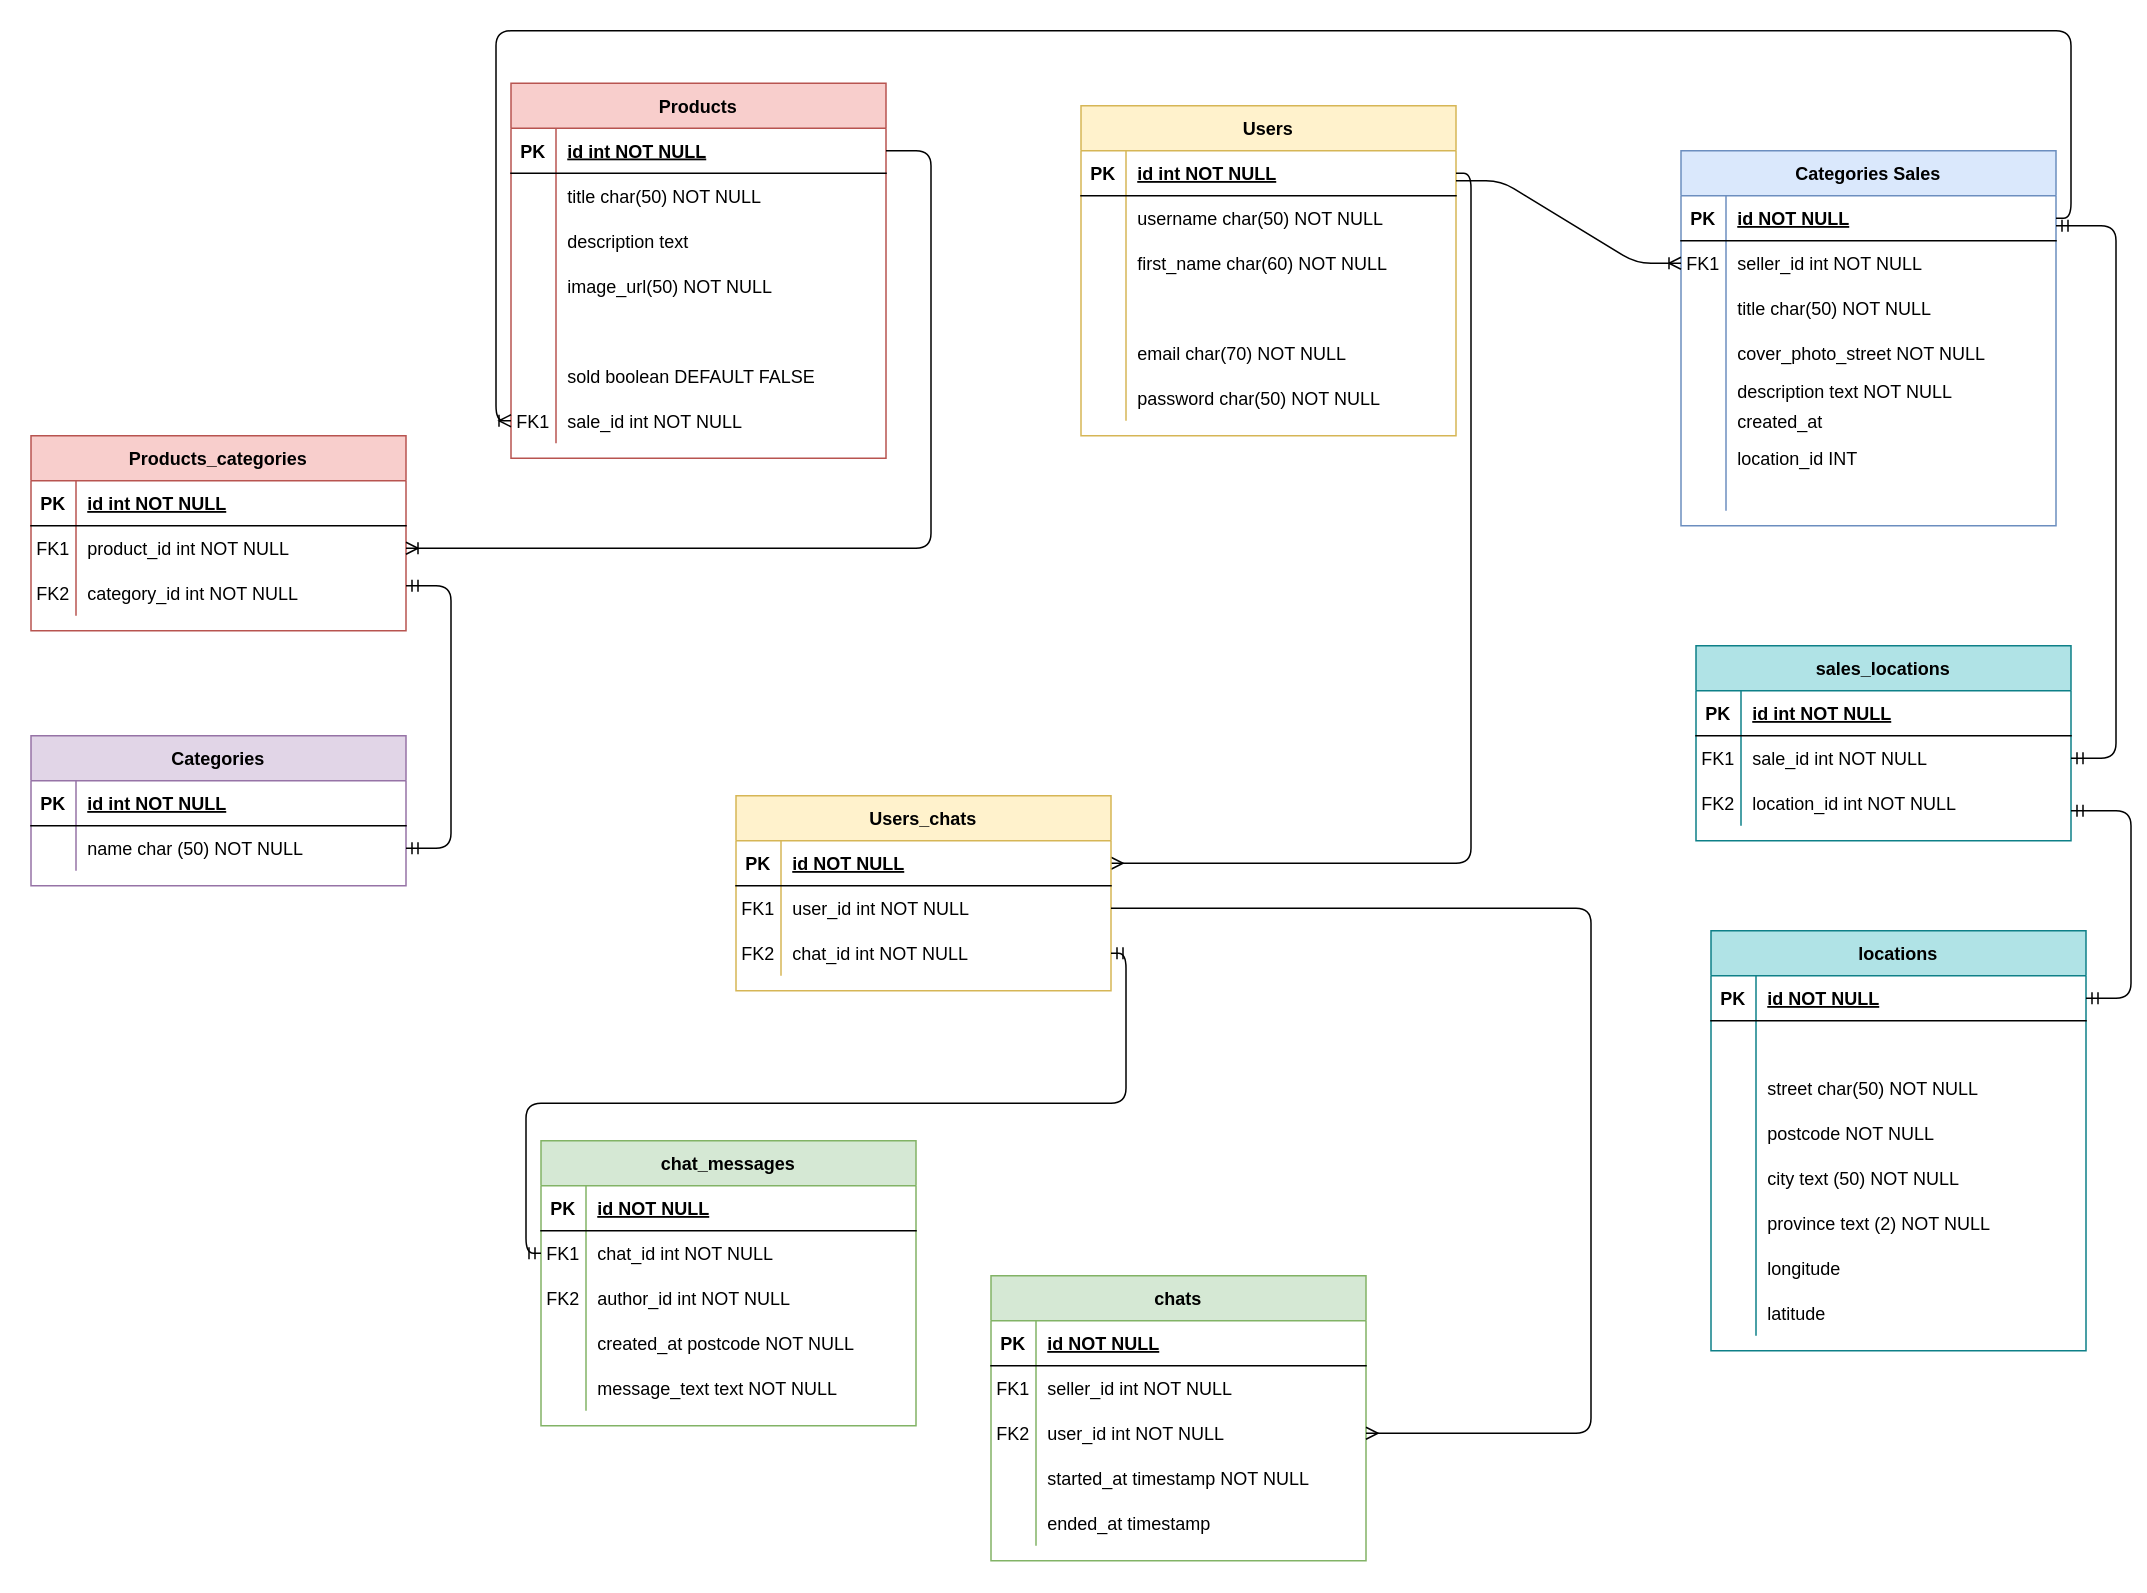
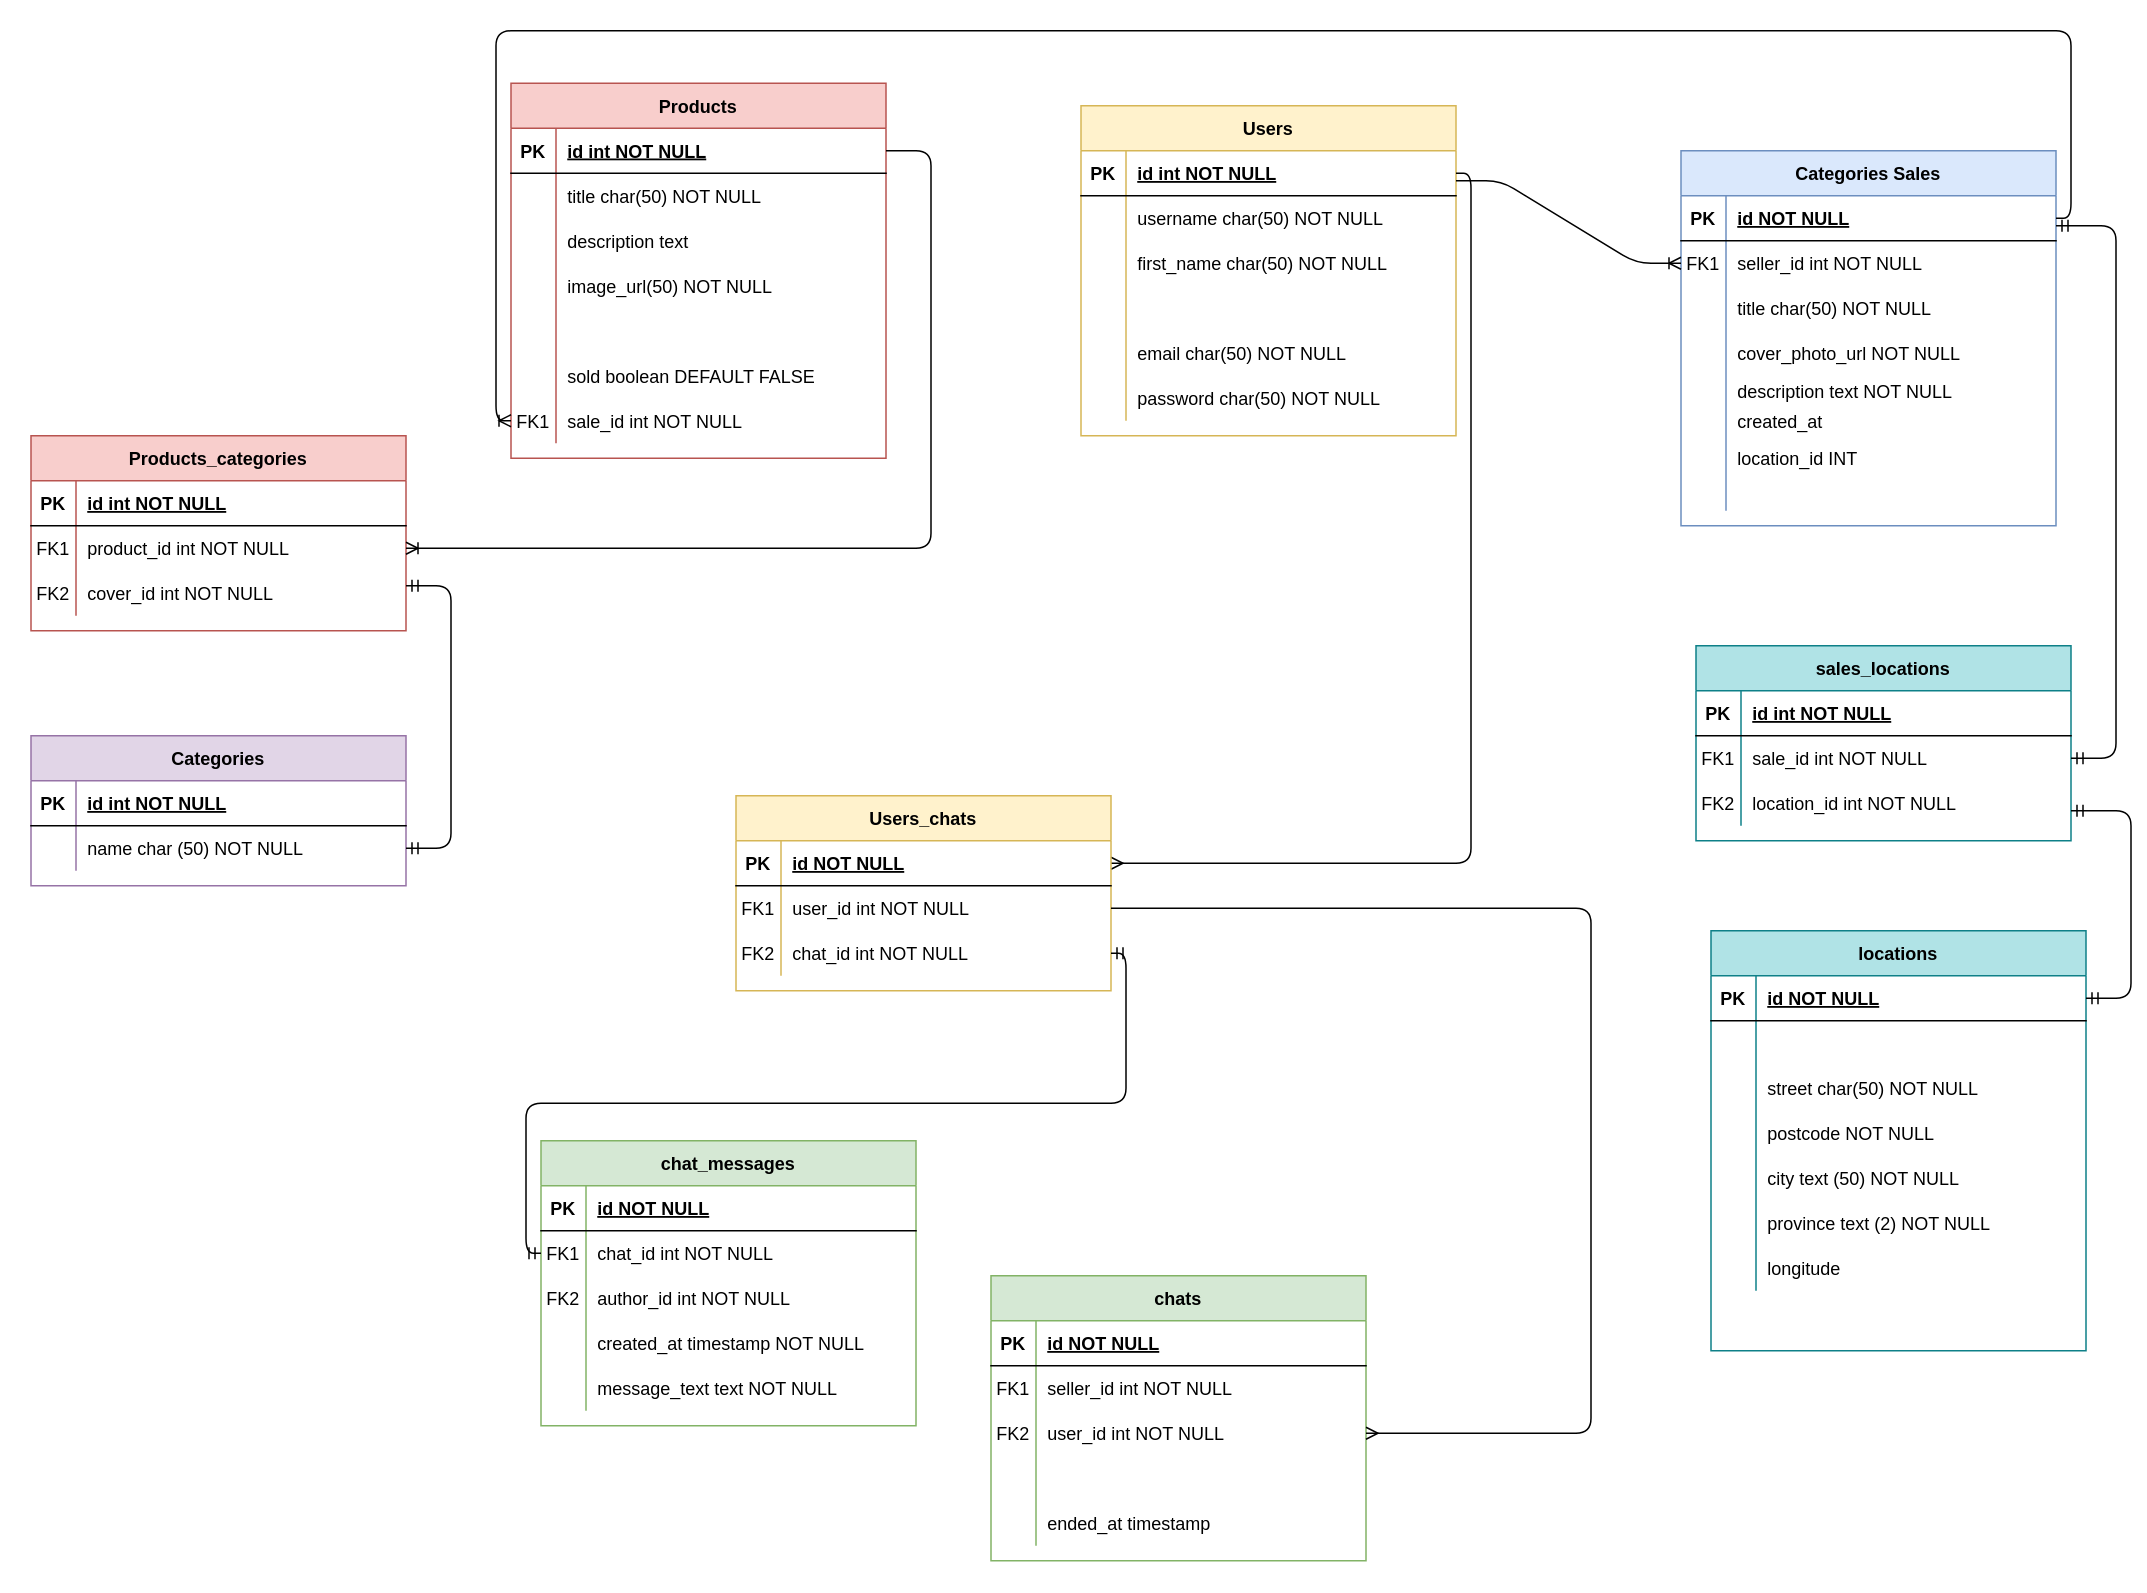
node "first_name char(60) NOT NULL": label "first_name char(60) NOT NULL" -> "first_name char(50) NOT NULL"
node "email char(70) NOT NULL": label "email char(70) NOT NULL" -> "email char(50) NOT NULL"
node "cover_photo_street NOT NULL": label "cover_photo_street NOT NULL" -> "cover_photo_url NOT NULL"
node "category_id int NOT NULL": label "category_id int NOT NULL" -> "cover_id int NOT NULL"
node "latitude": removed
node "created_at postcode NOT NULL": label "created_at postcode NOT NULL" -> "created_at timestamp NOT NULL"
node "started_at timestamp NOT NULL": removed
